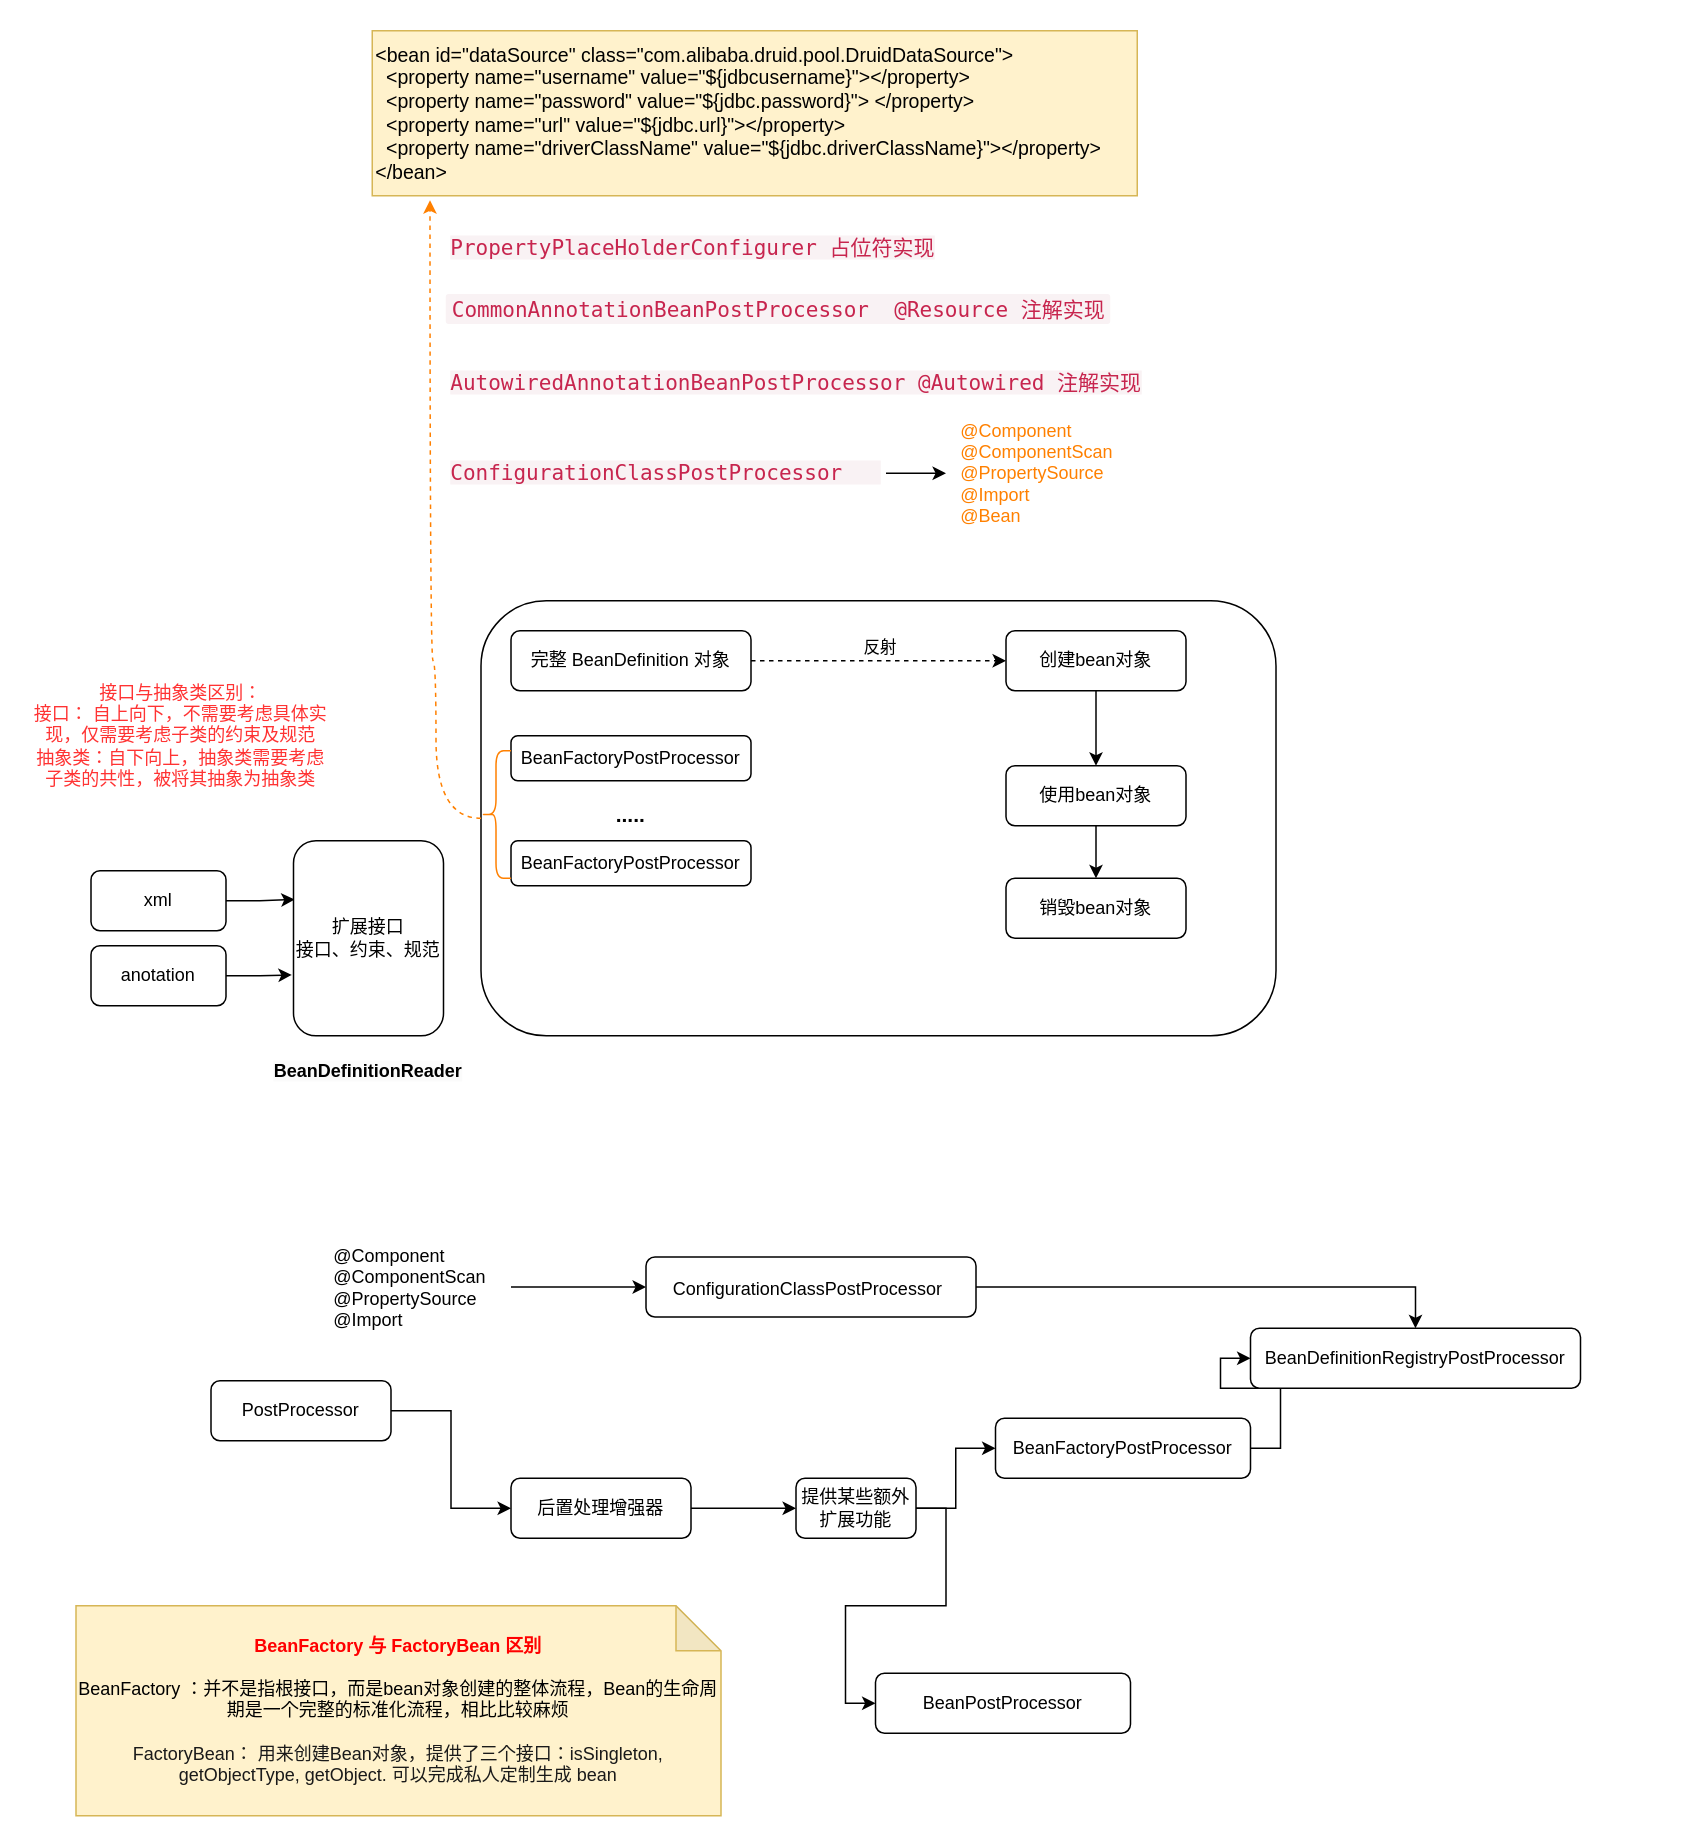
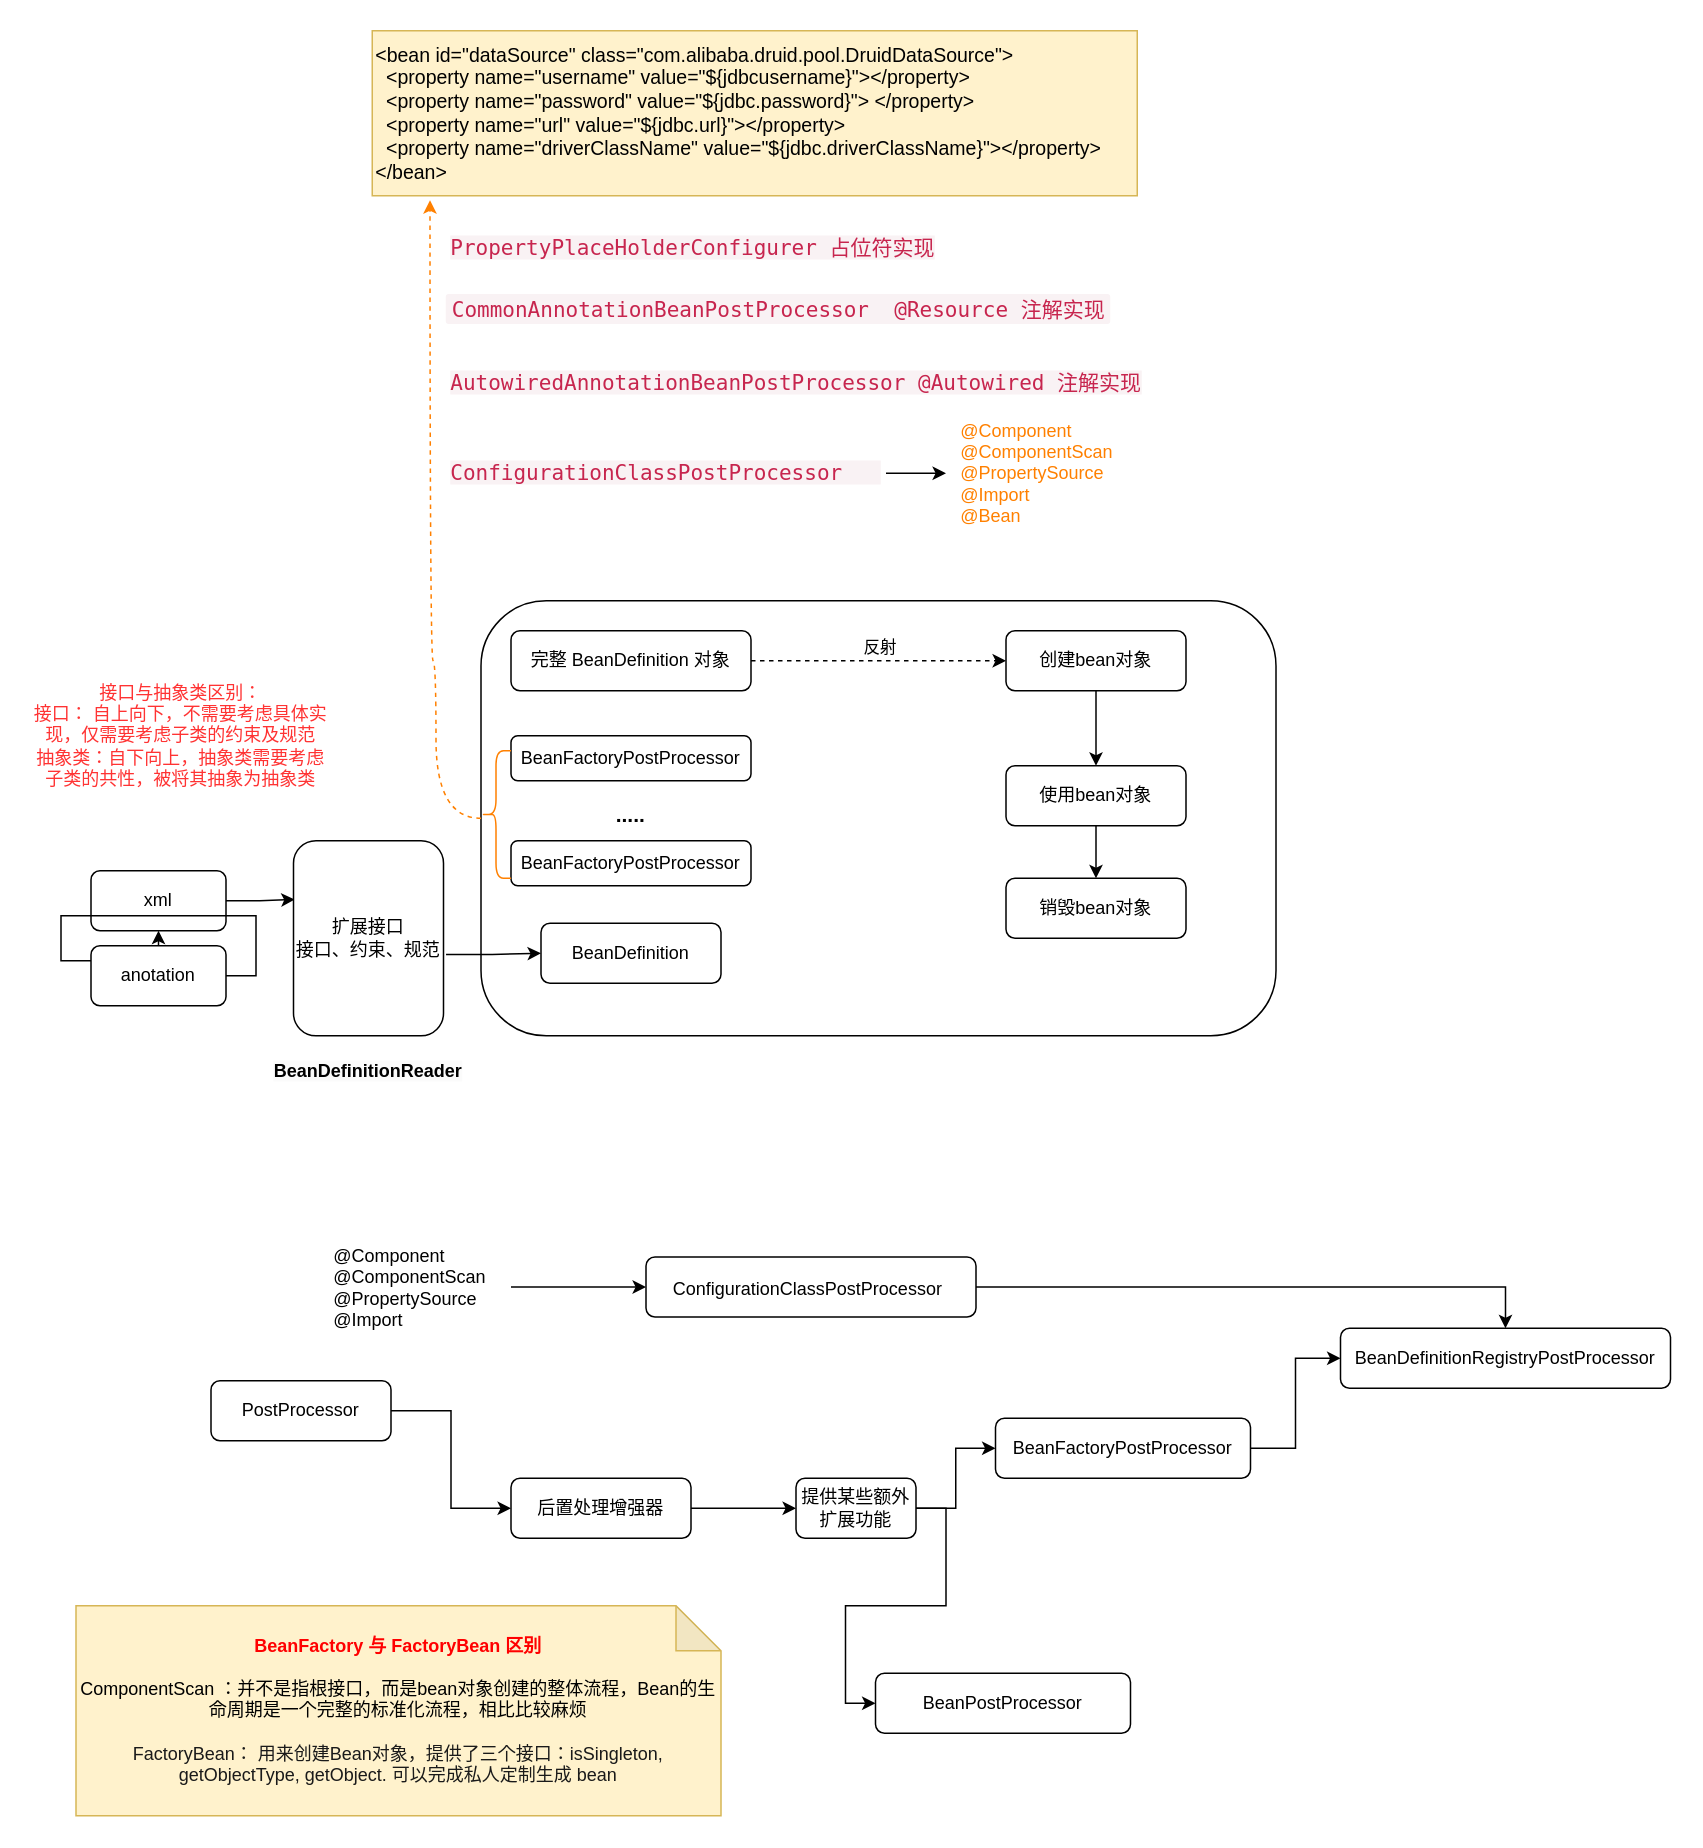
node "BeanDefinition": added
edge "扩展接口 接口、约束、规范" -> "BeanDefinition": added
edge "anotation" -> "扩展接口 接口、约束、规范": now "anotation" -> "xml"
node "BeanDefinitionRegistryPostProcessor": moved (1415, 1358) -> (1505, 1358)
node "BeanFactory 与 FactoryBean 区别 BeanFactory ：并不是指根接口，而是bean对象创建的整体流程，Bean的生命周期是一个完整的标准化流程，相比比较麻烦 FactoryBean： 用来创建Bean对象，提供了三个接口：isSingleton, getObjectType, getObject. 可以完成私人定制生成 bean": label "BeanFactory 与 FactoryBean 区别 BeanFactory ：并不是指根接口，而是bean对象创建的整体流程，Bean的生命周期是一个完整的标准化流程，相比比较麻烦 FactoryBean： 用来创建Bean对象，提供了三个接口：isSingleton, getObjectType, getObject. 可以完成私人定制生成 bean" -> "BeanFactory 与 FactoryBean 区别 ComponentScan ：并不是指根接口，而是bean对象创建的整体流程，Bean的生命周期是一个完整的标准化流程，相比比较麻烦 FactoryBean： 用来创建Bean对象，提供了三个接口：isSingleton, getObjectType, getObject. 可以完成私人定制生成 bean"
